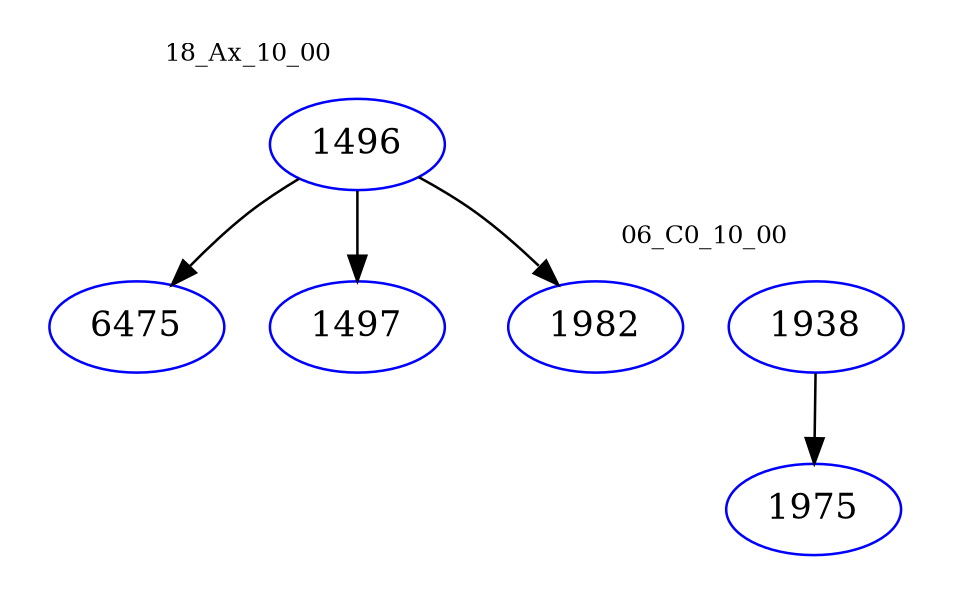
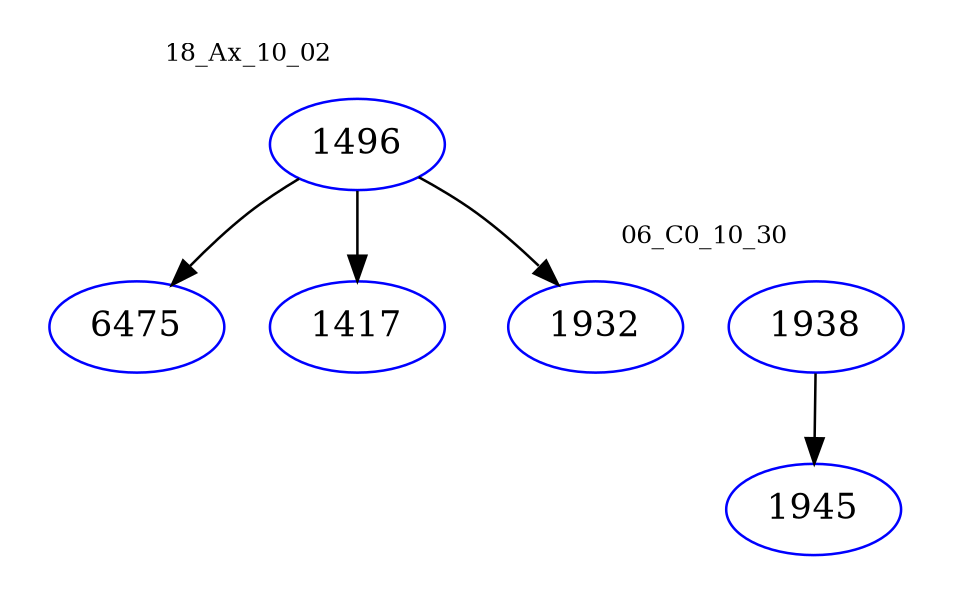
cluster "18_Ax_10_00": label "18_Ax_10_00" -> "18_Ax_10_02"
cluster "06_C0_10_00": label "06_C0_10_00" -> "06_C0_10_30"
node "1497": label "1497" -> "1417"
node "1982": label "1982" -> "1932"
node "1975": label "1975" -> "1945"
